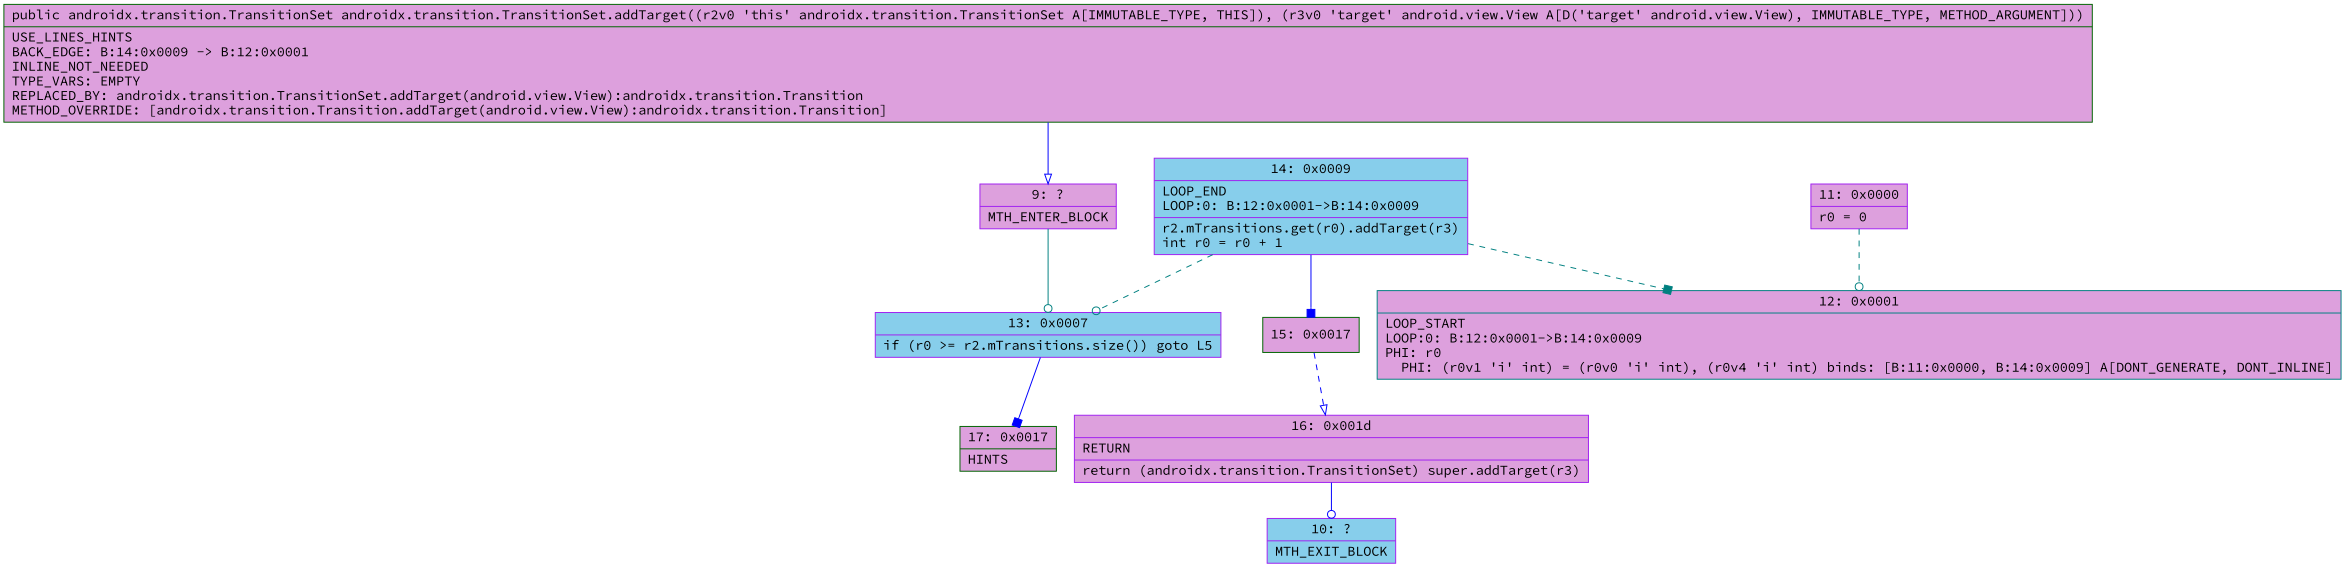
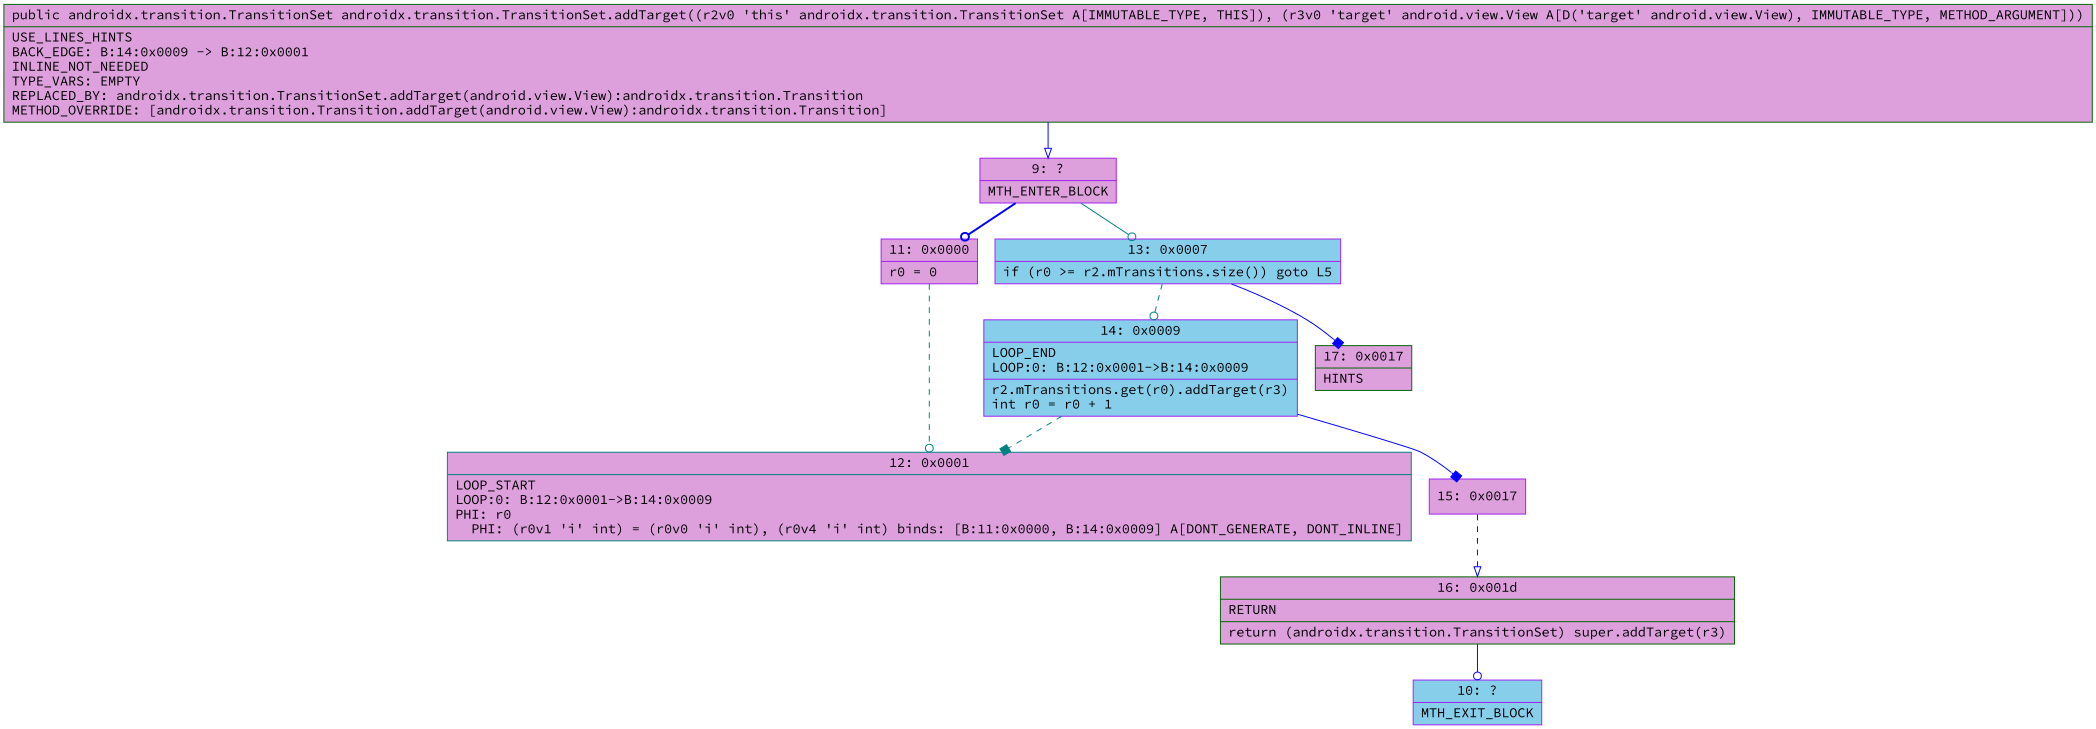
edge "9: ?" -> "11: 0x0000": added
edge "14: 0x0009" -> "13: 0x0007": reversed
node "15: 0x0017": color darkgreen -> purple
node "16: 0x001d": color purple -> darkgreen
